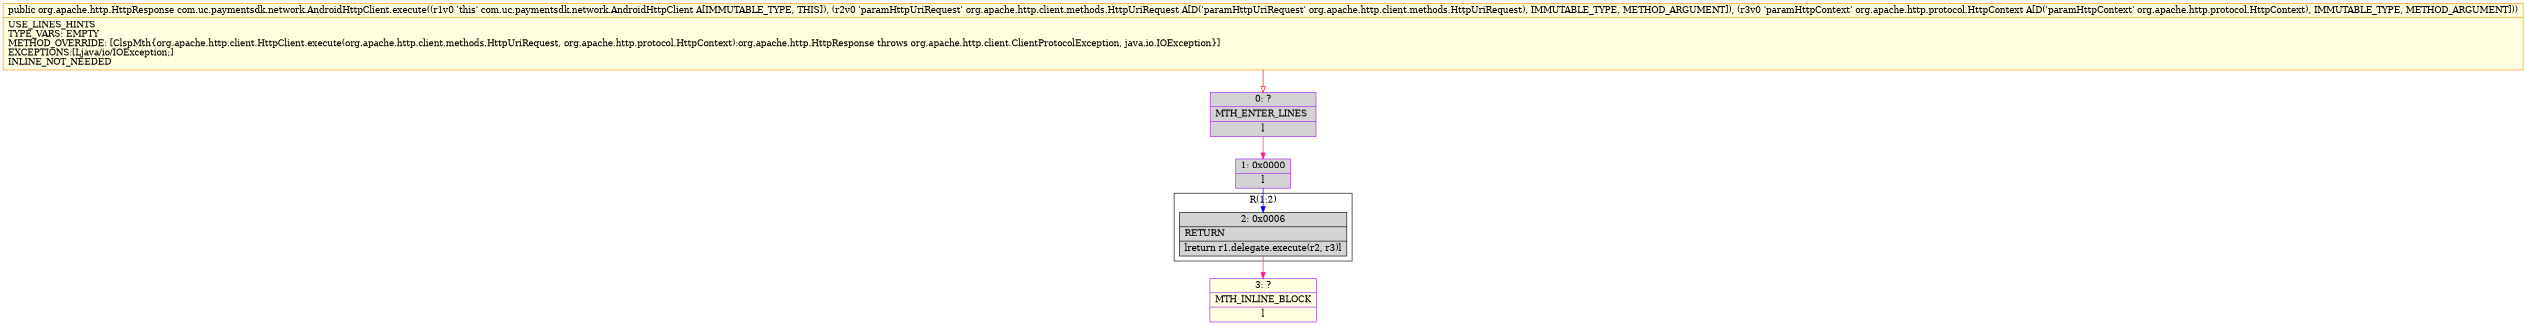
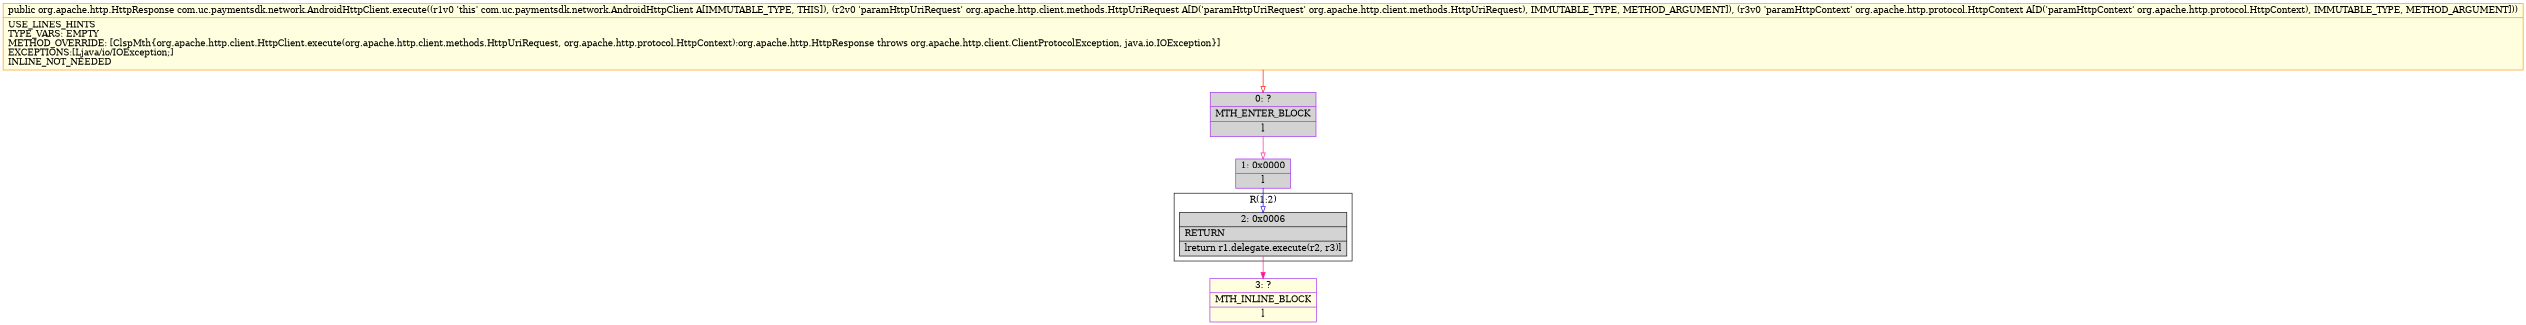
node "0: ?": text "MTH_ENTER_LINES" -> "MTH_ENTER_BLOCK"
edge "0: ?" -> "1: 0x0000": arrowhead normal -> onormal
edge "1: 0x0000" -> "2: 0x0006": arrowhead normal -> onormal
